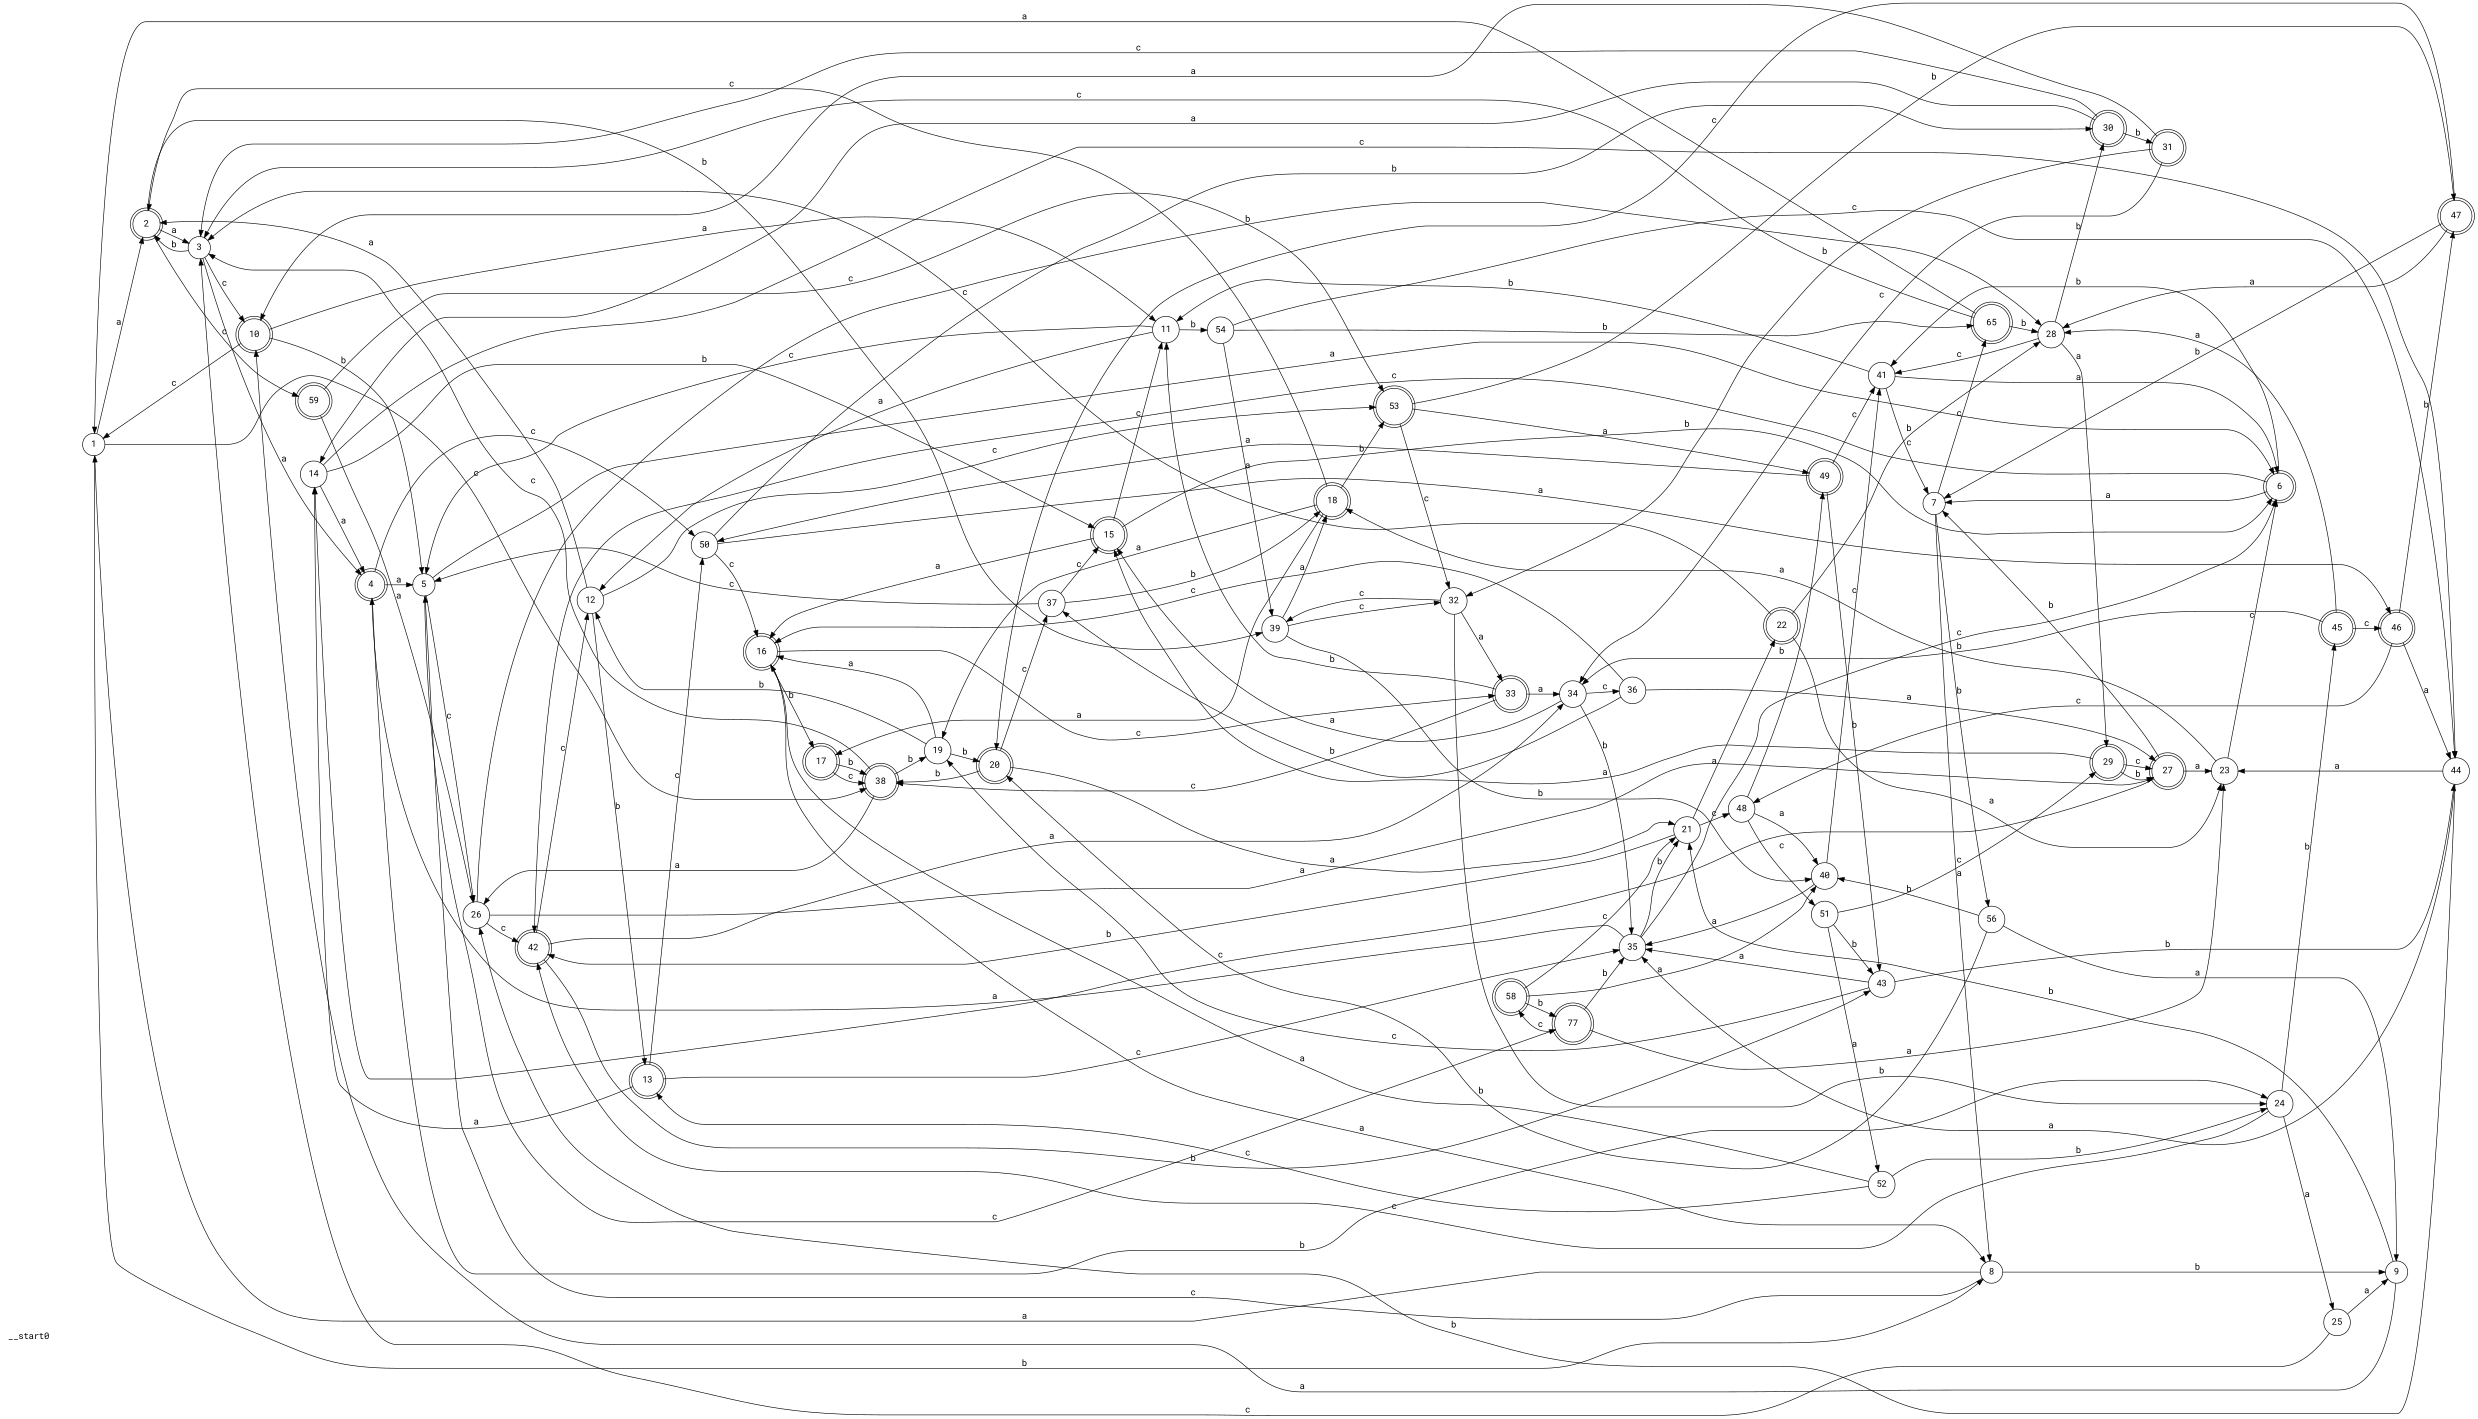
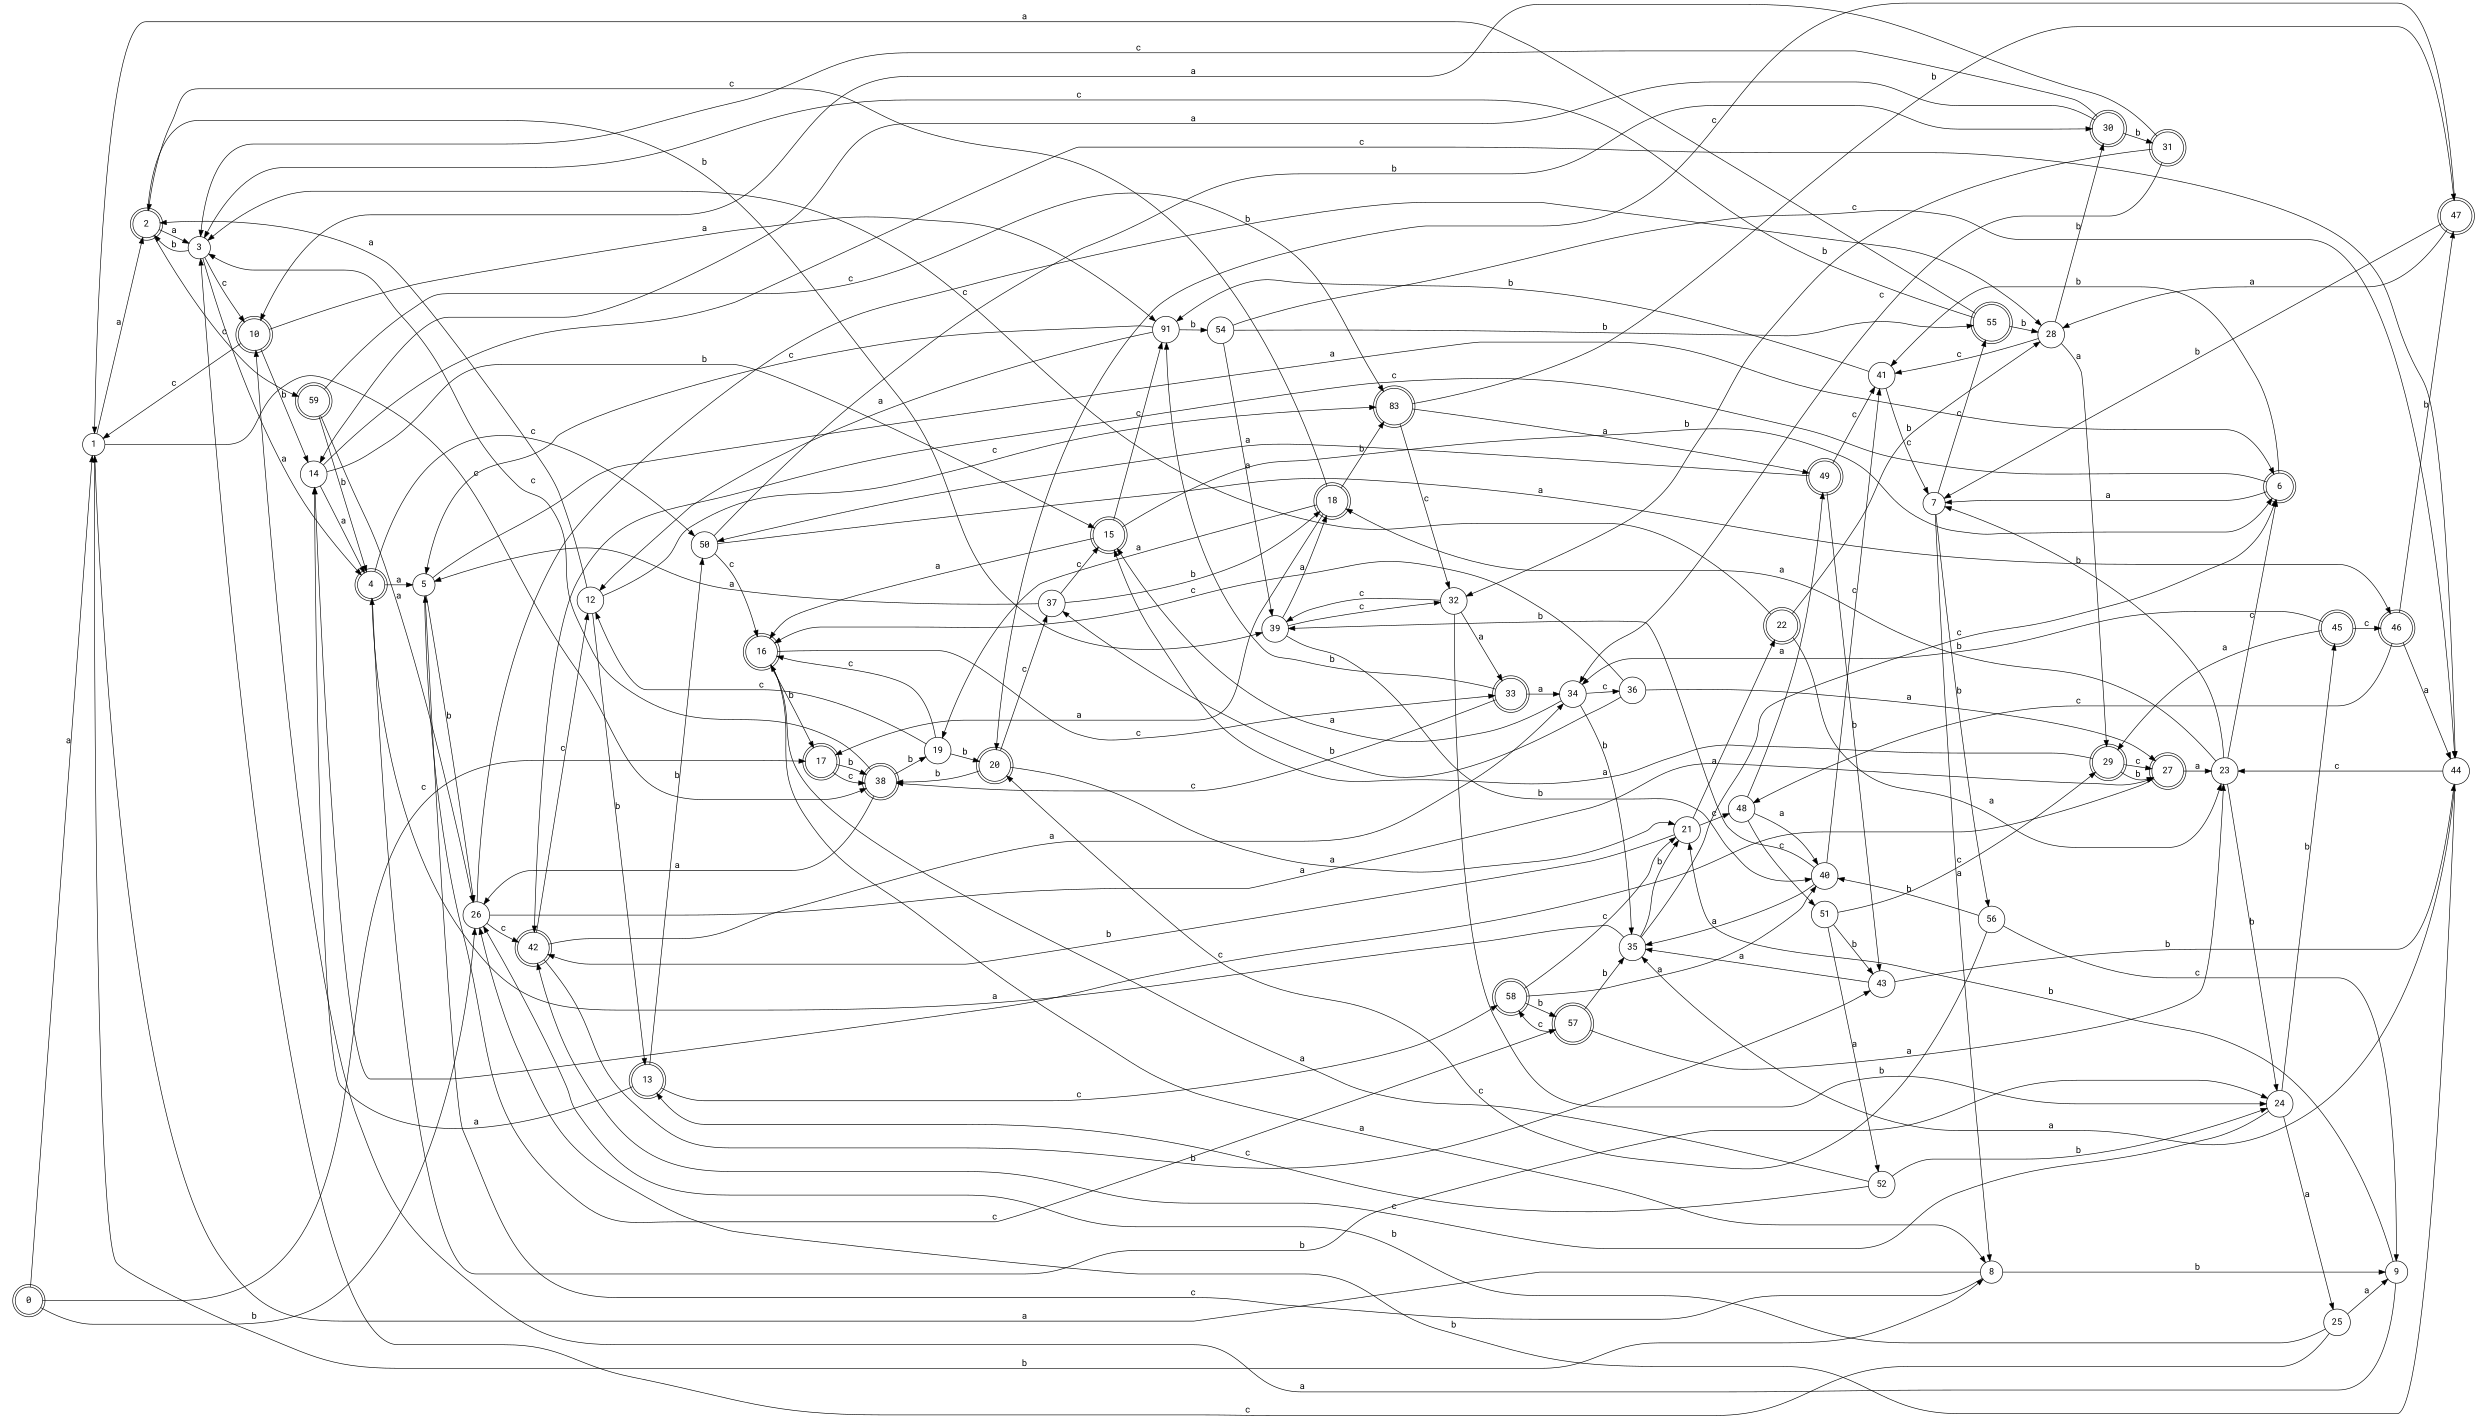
node "65": label "65" -> "55"
node "11": label "11" -> "91"
edge "41" -> "6": removed, label "a"
edge "45" -> "28": now "45" -> "29"
node "53": label "53" -> "83"
edge "10" -> "5": now "10" -> "14"
edge "59" -> "4": added, label "b"
edge "37" -> "5": label "c" -> "a"
edge "40" -> "39": added, label "b"
edge "27" -> "7": now "23" -> "7"
edge "48" -> "49": label "b" -> "a"
edge "19" -> "16": label "a" -> "c"
edge "19" -> "12": label "b" -> "c"
edge "5" -> "26": label "c" -> "b"
edge "44" -> "23": label "a" -> "c"
edge "13" -> "50": label "c" -> "b"
edge "23" -> "24": added, label "b"
edge "56" -> "9": label "a" -> "c"
node "77": label "77" -> "57"
edge "43" -> "19": removed, label "c"
edge "13" -> "35": now "13" -> "58"
edge "56" -> "20": label "b" -> "c"
edge "25" -> "26": added, label "b"
node "0": added
node "__start0": removed
